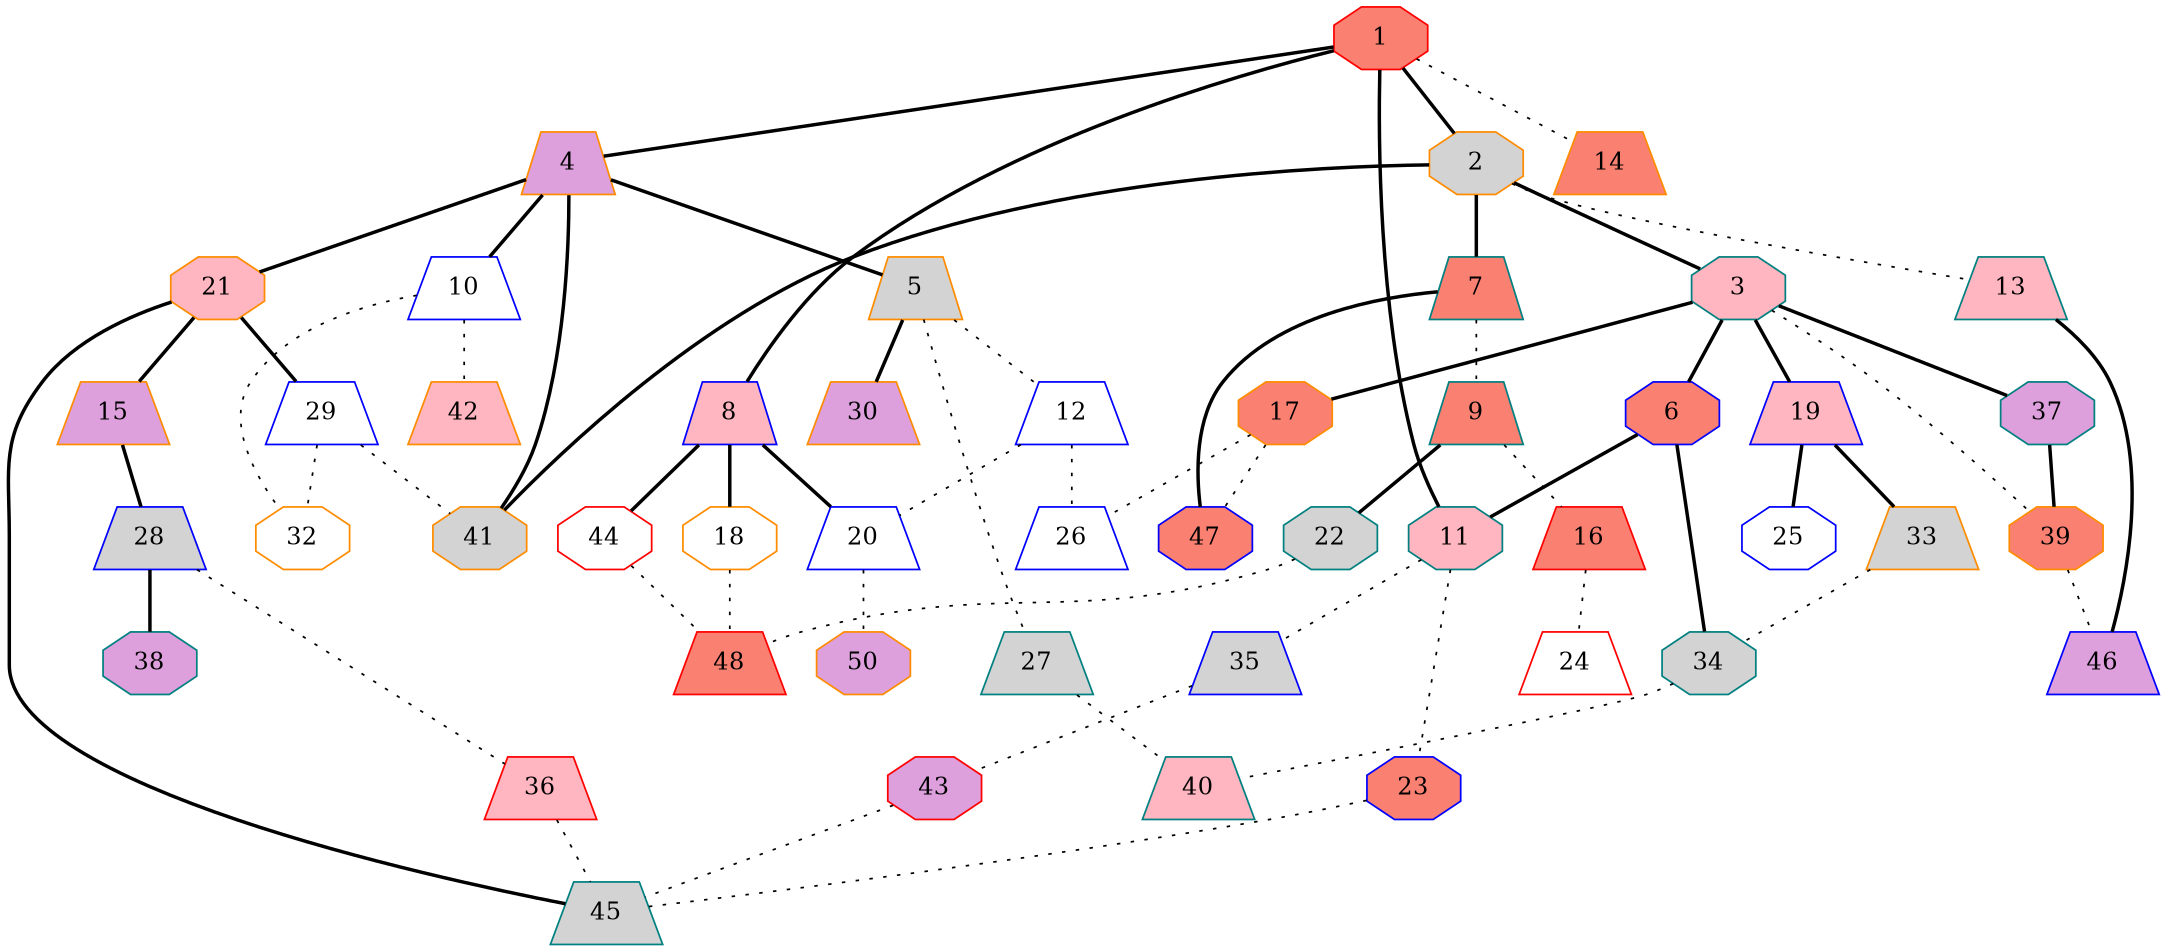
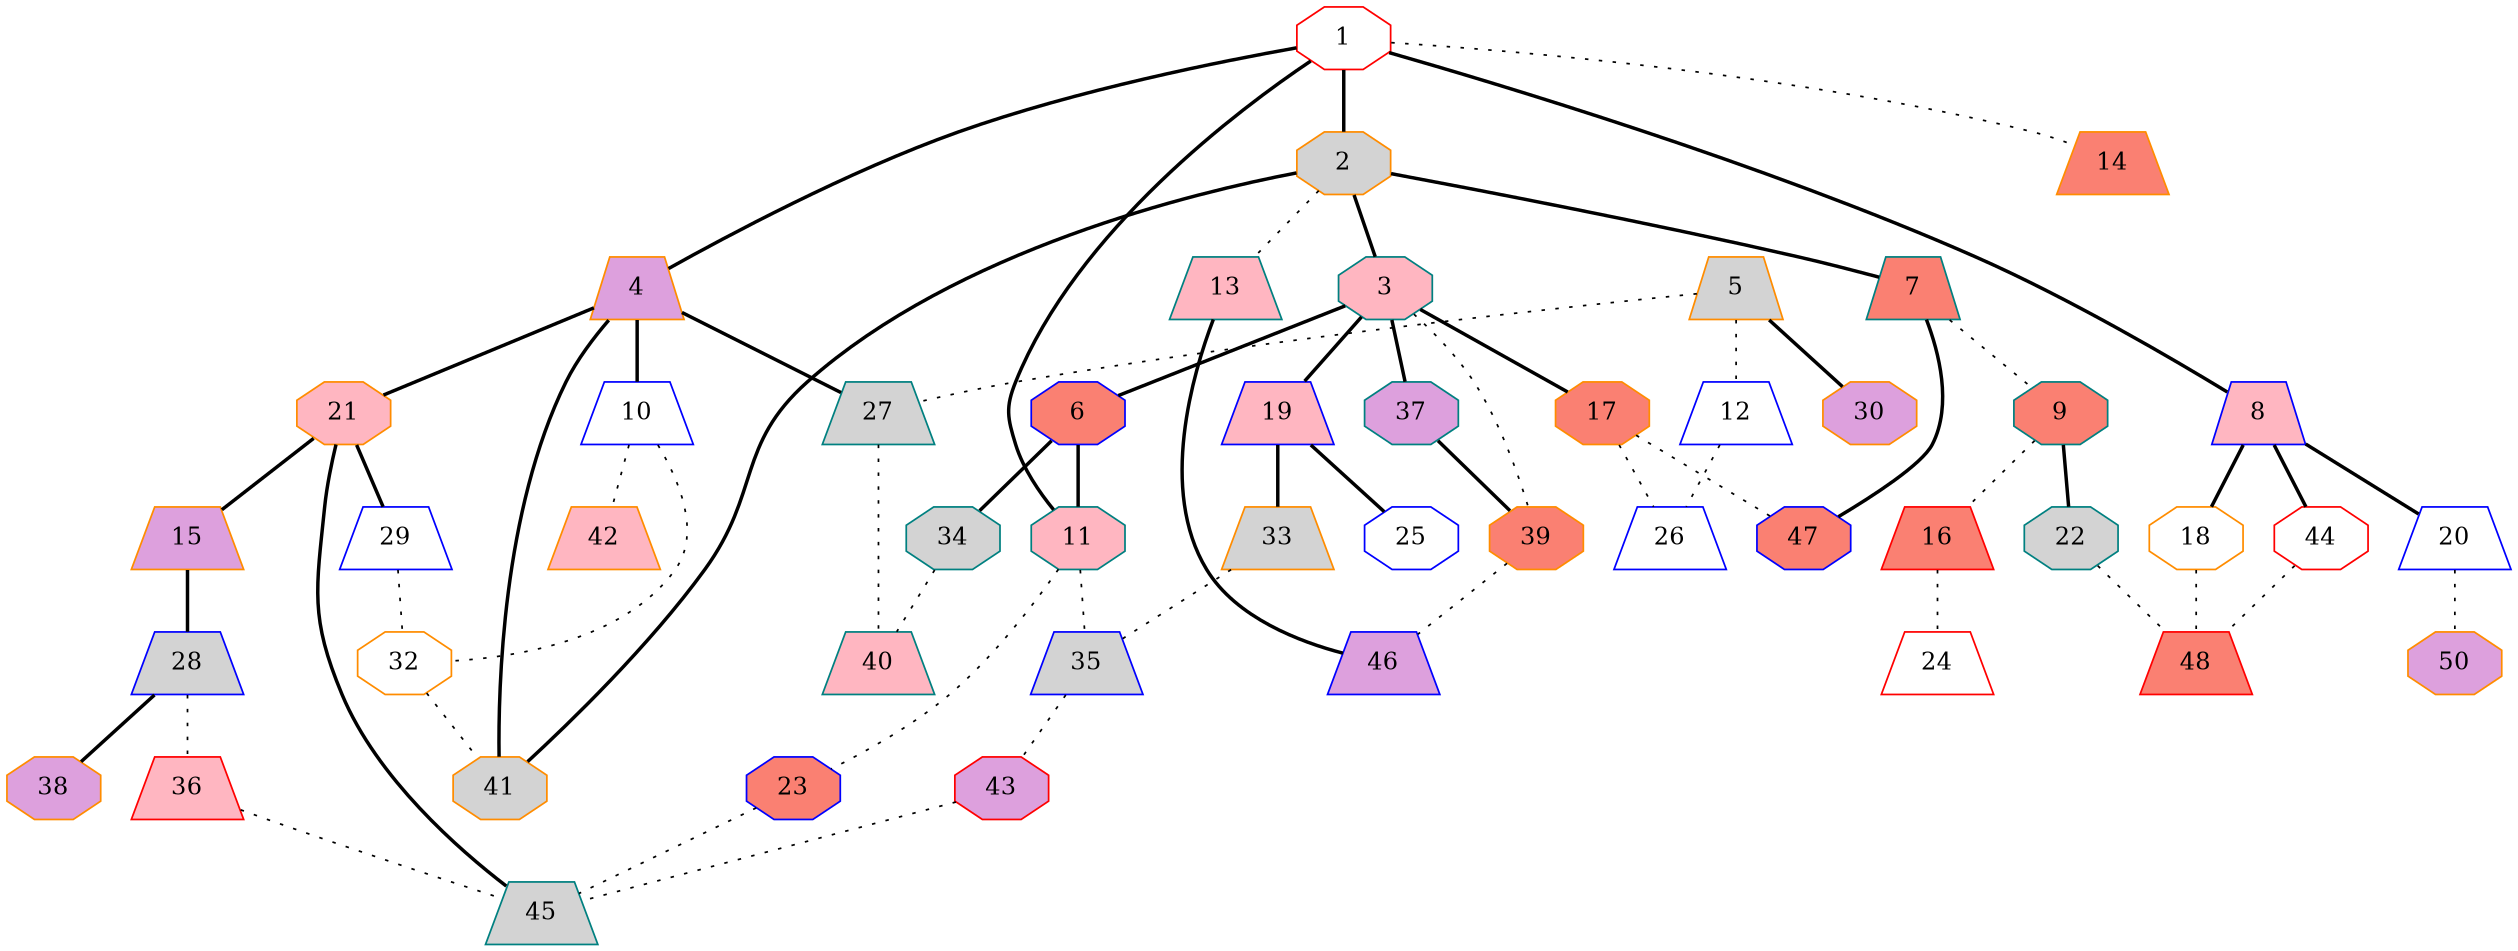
node "1": fillcolor salmon -> white
edge "4" -- "5": now "4" -- "27"
node "30": shape trapezium -> octagon
node "9": shape trapezium -> octagon
edge "29" -- "41": now "32" -- "41"
edge "12" -- "20": removed
edge "33" -- "34": now "33" -- "35"
node "38": color teal -> darkorange
